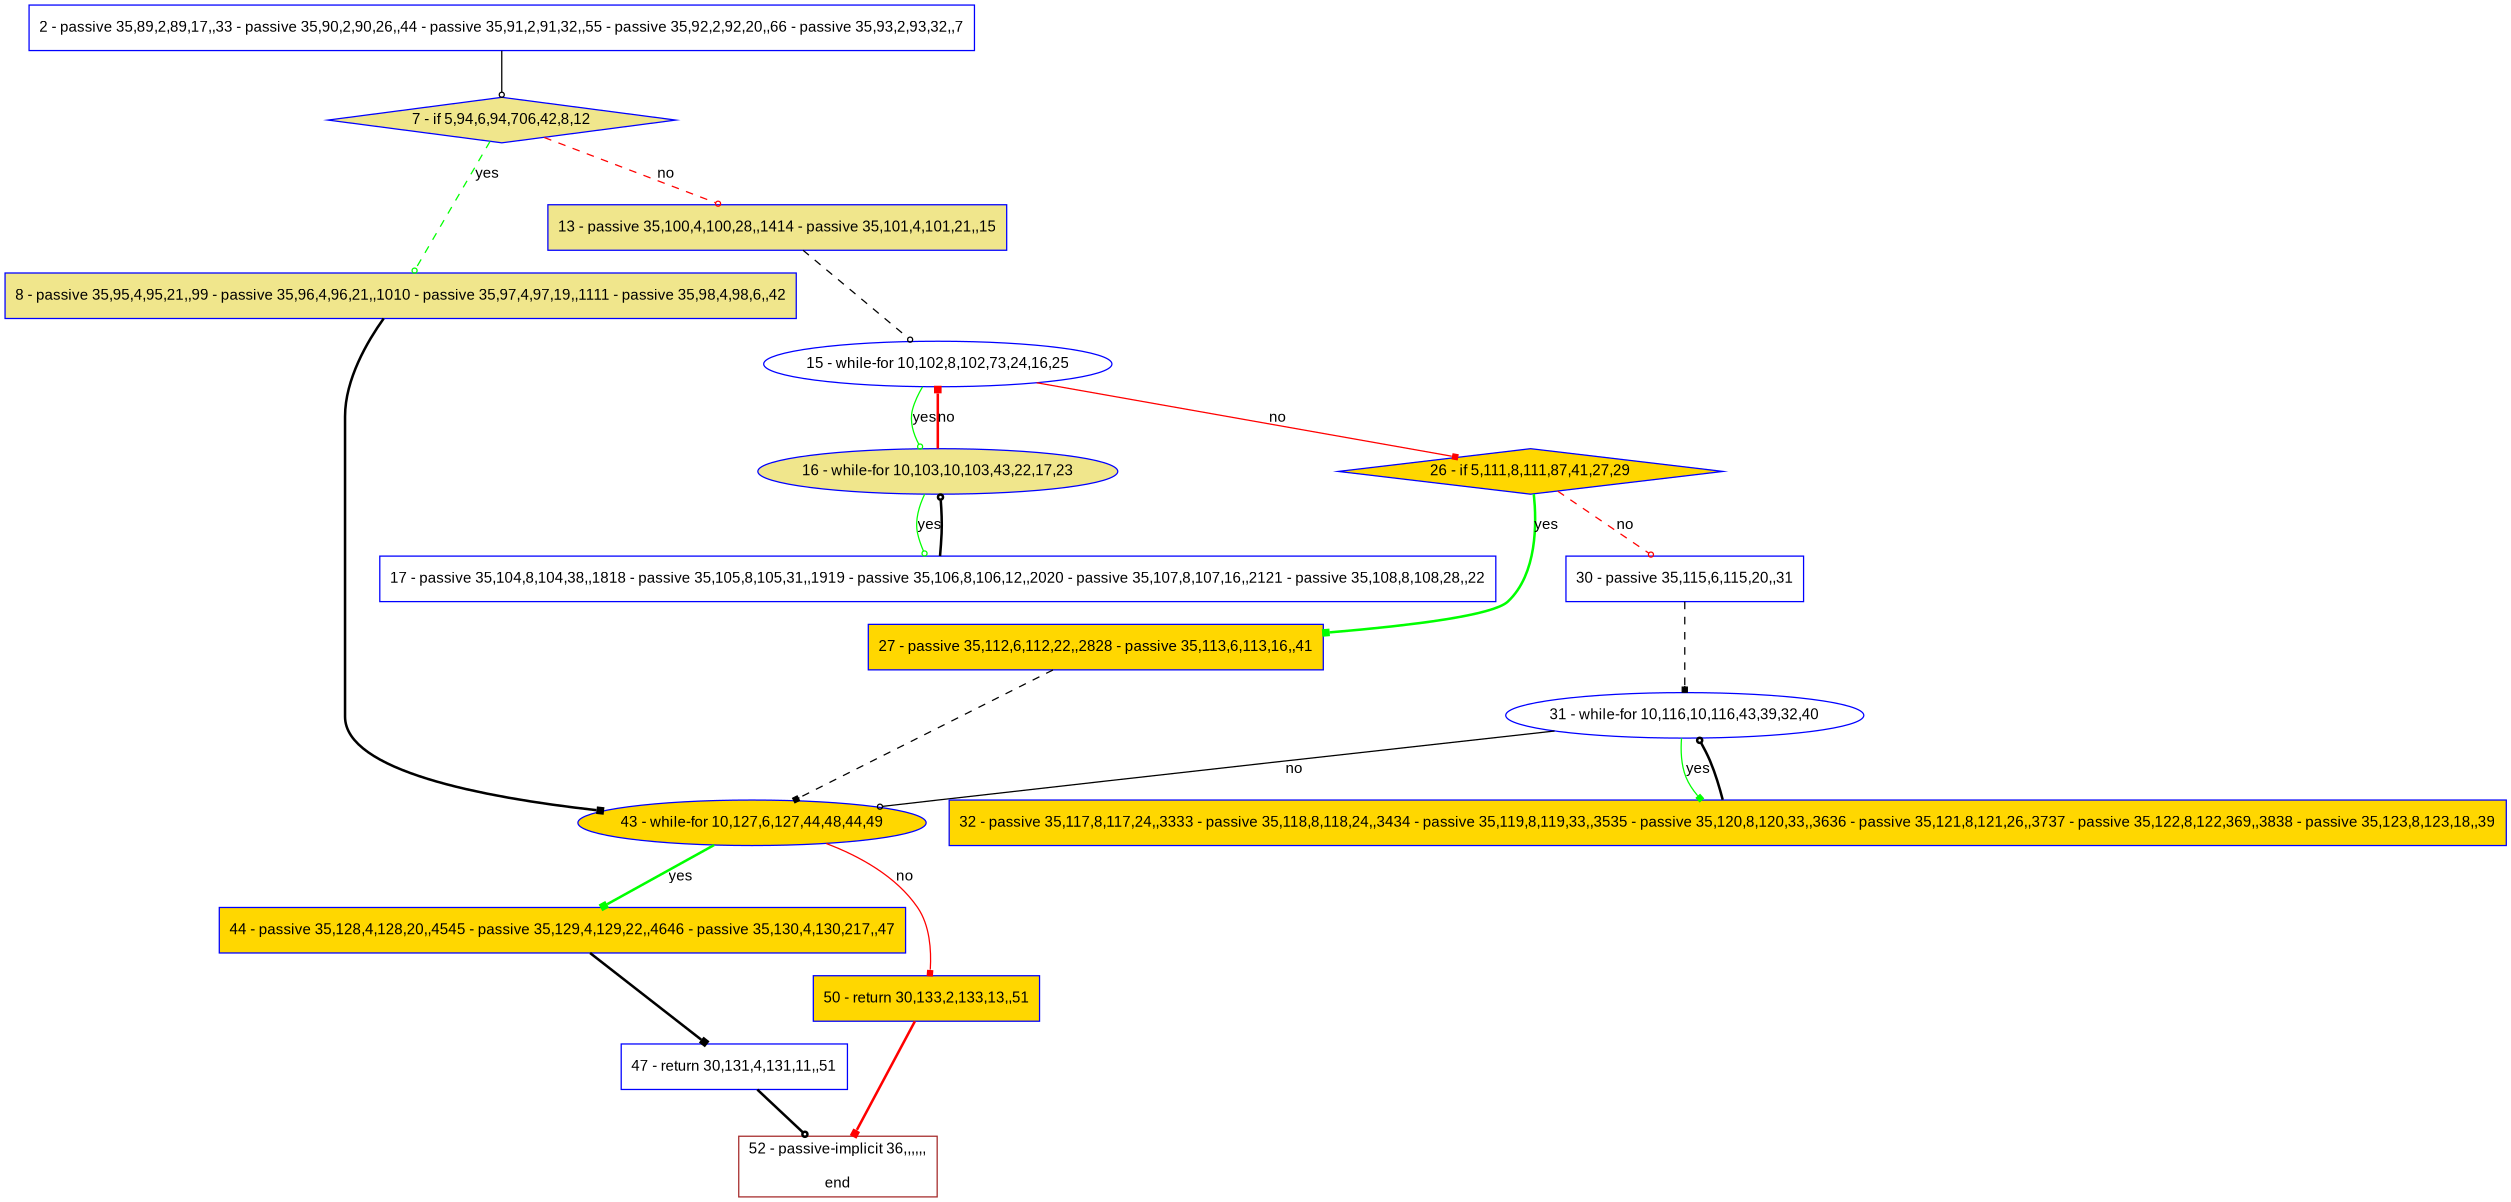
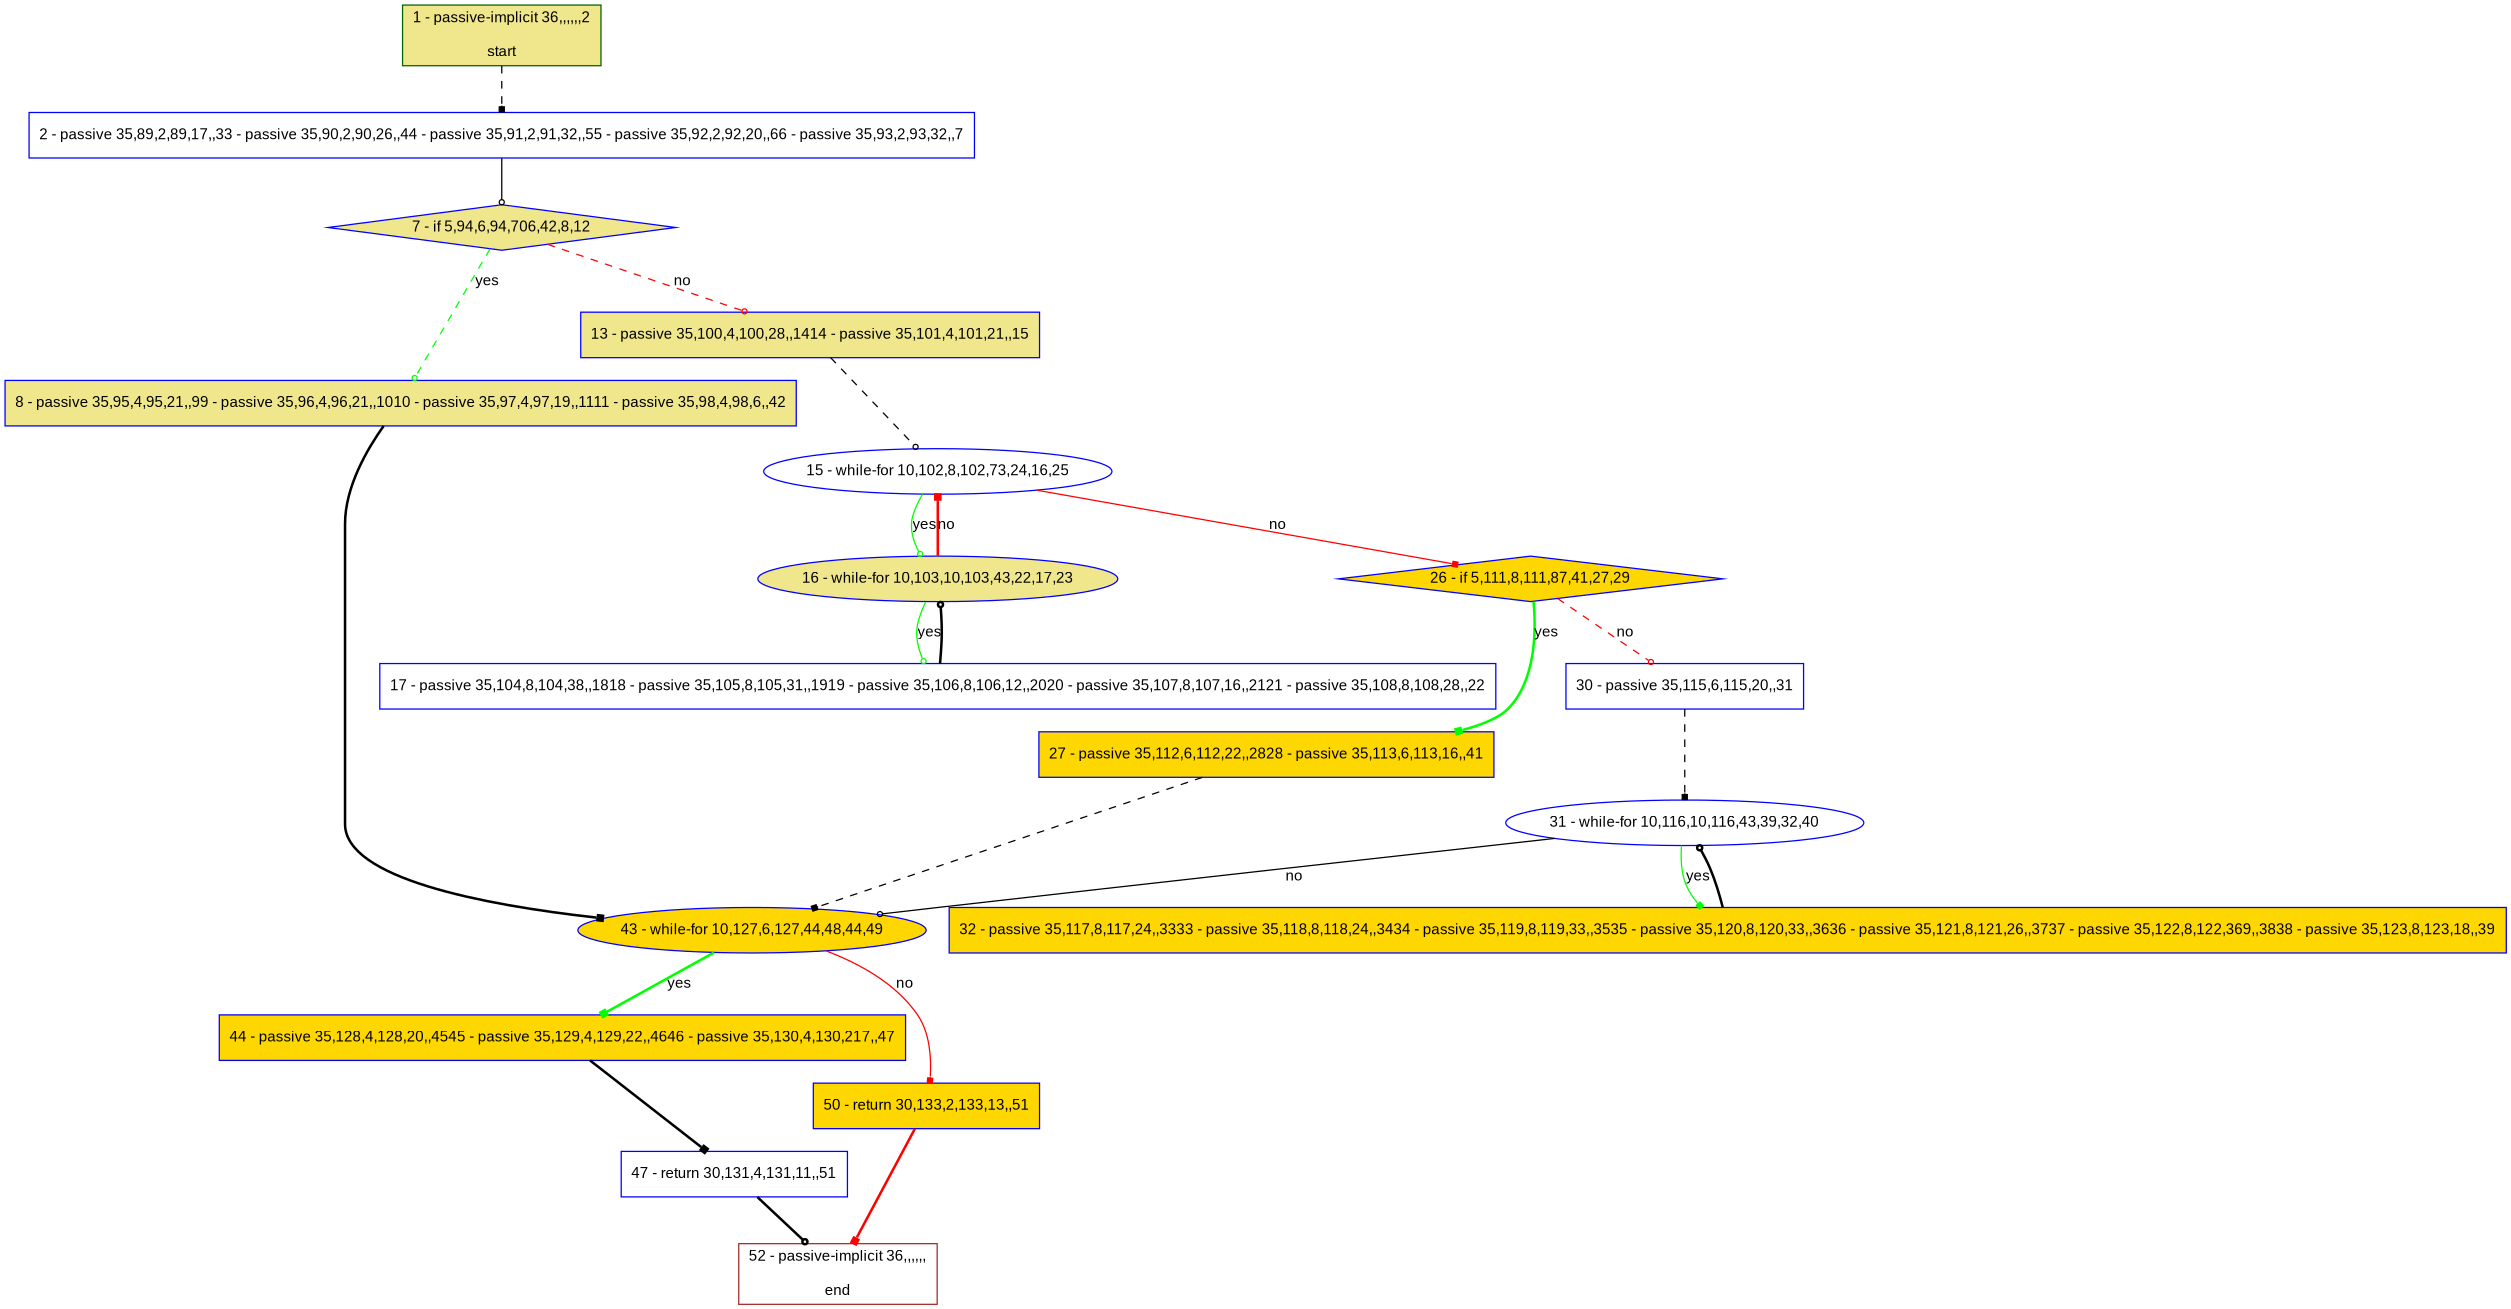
node "1 - passive-implicit 36,,,,,,2 start": added
